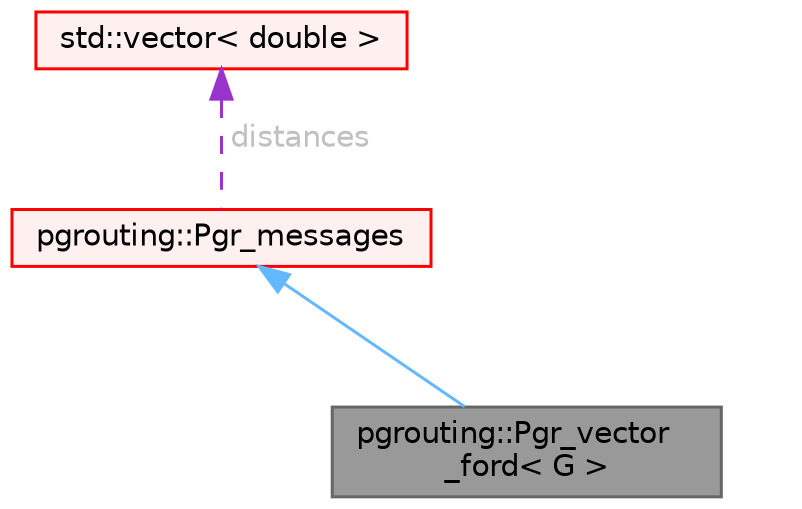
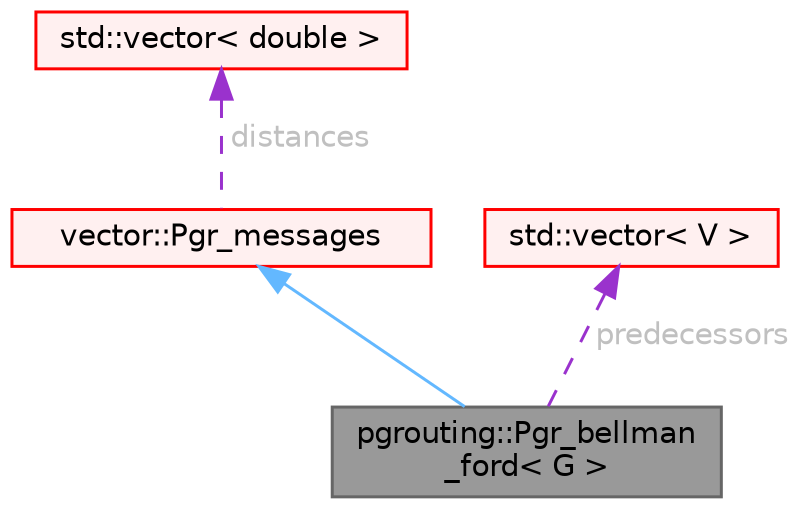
node "pgrouting::Pgr_messages": label "pgrouting::Pgr_messages" -> "vector::Pgr_messages"
node "std::vector< V >": added
node "pgrouting::Pgr_vector _ford< G >": label "pgrouting::Pgr_vector _ford< G >" -> "pgrouting::Pgr_bellman _ford< G >"
